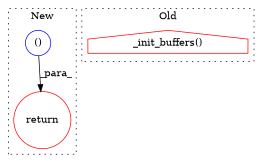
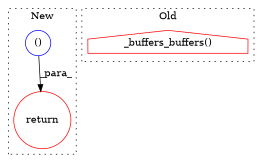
node "_init_buffers()": label "_init_buffers()" -> "_buffers_buffers()"
